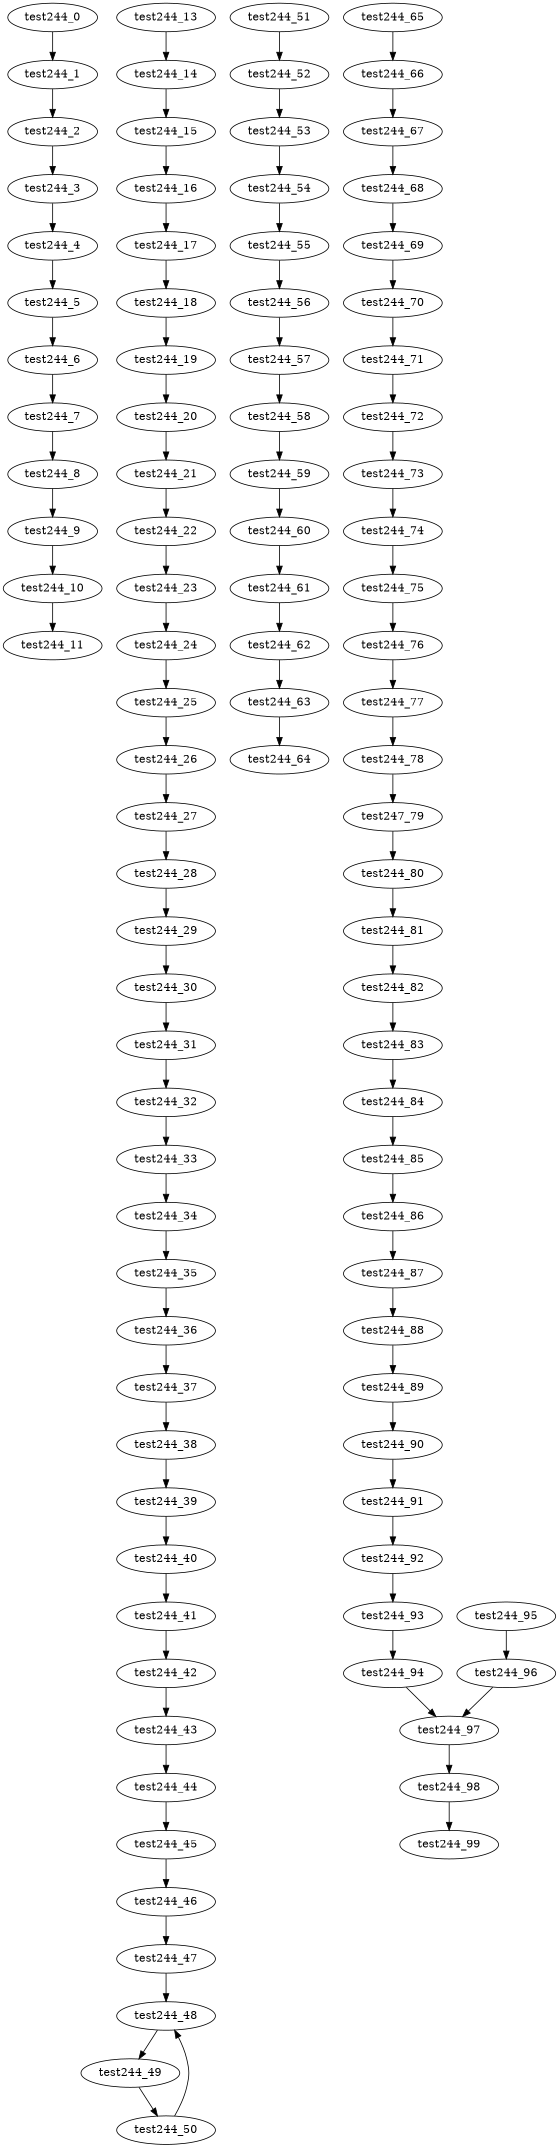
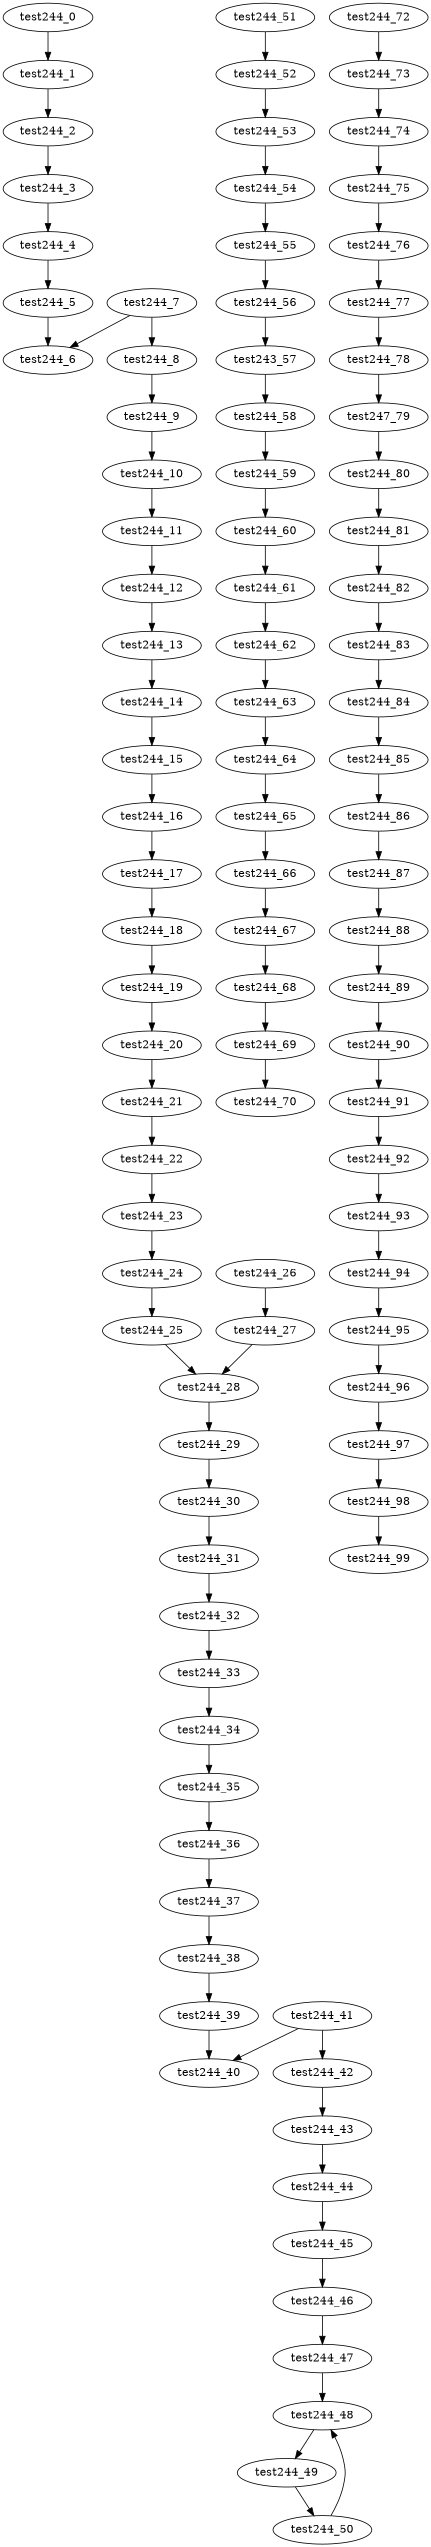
node "test244_57": label "test244_57" -> "test243_57"
node "test244_71": removed
edge "test244_6" -> "test244_7": reversed
node "test244_12": added
edge "test244_25" -> "test244_26": now "test244_25" -> "test244_28"
edge "test244_64" -> "test244_65": added
edge "test244_40" -> "test244_41": reversed
edge "test244_94" -> "test244_97": now "test244_94" -> "test244_95"
